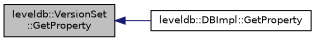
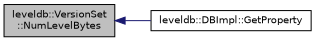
node "leveldb::VersionSet ::GetProperty": label "leveldb::VersionSet ::GetProperty" -> "leveldb::VersionSet ::NumLevelBytes"
